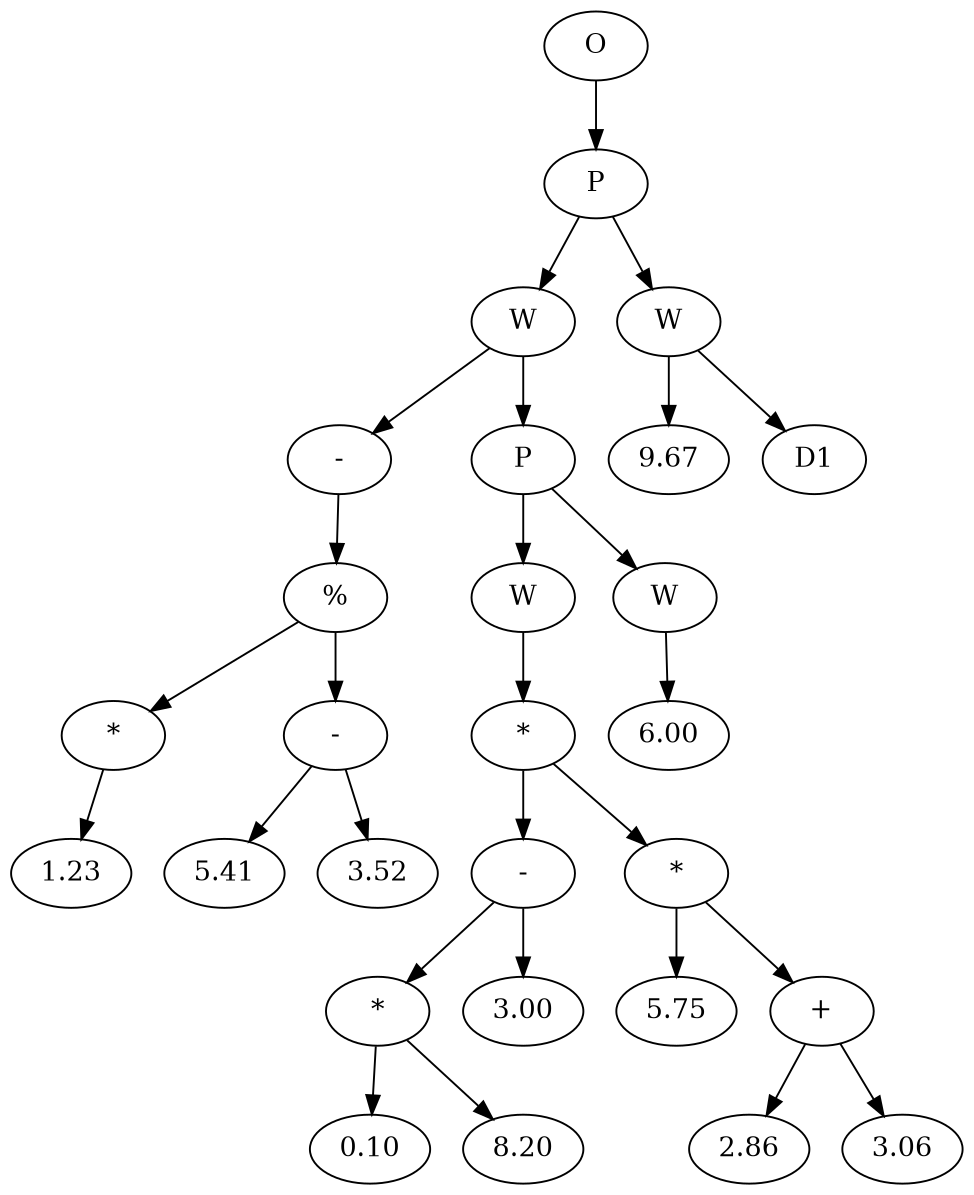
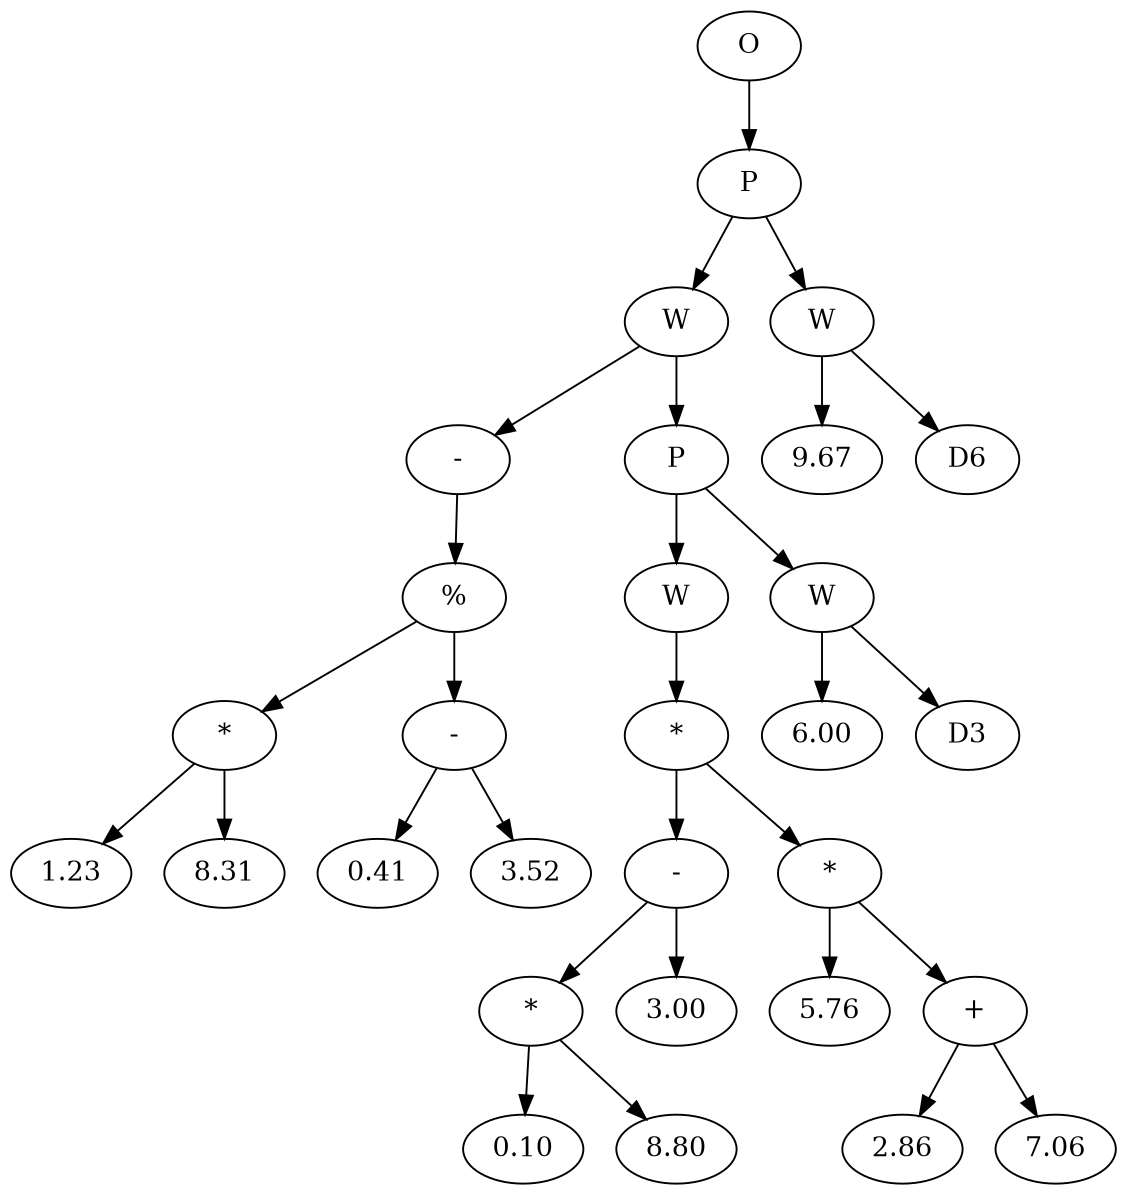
node "D1": label "D1" -> "D6"
node "D3": added
node "8.31": added
node "5.41": label "5.41" -> "0.41"
node "5.75": label "5.75" -> "5.76"
node "8.20": label "8.20" -> "8.80"
node "3.06": label "3.06" -> "7.06"
